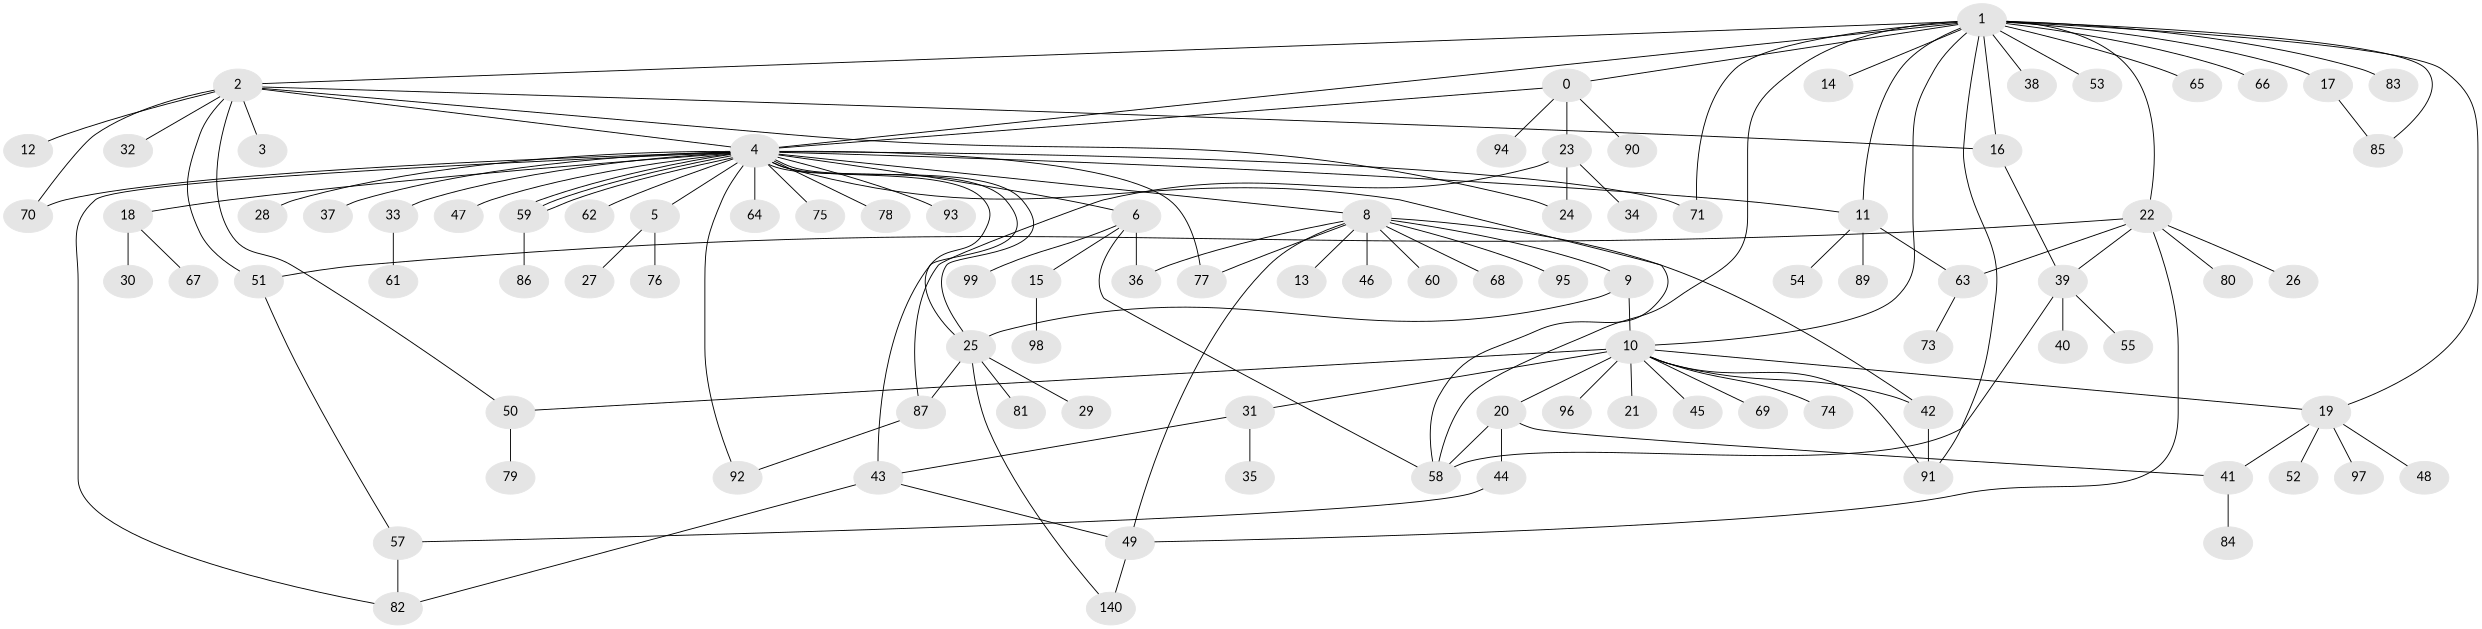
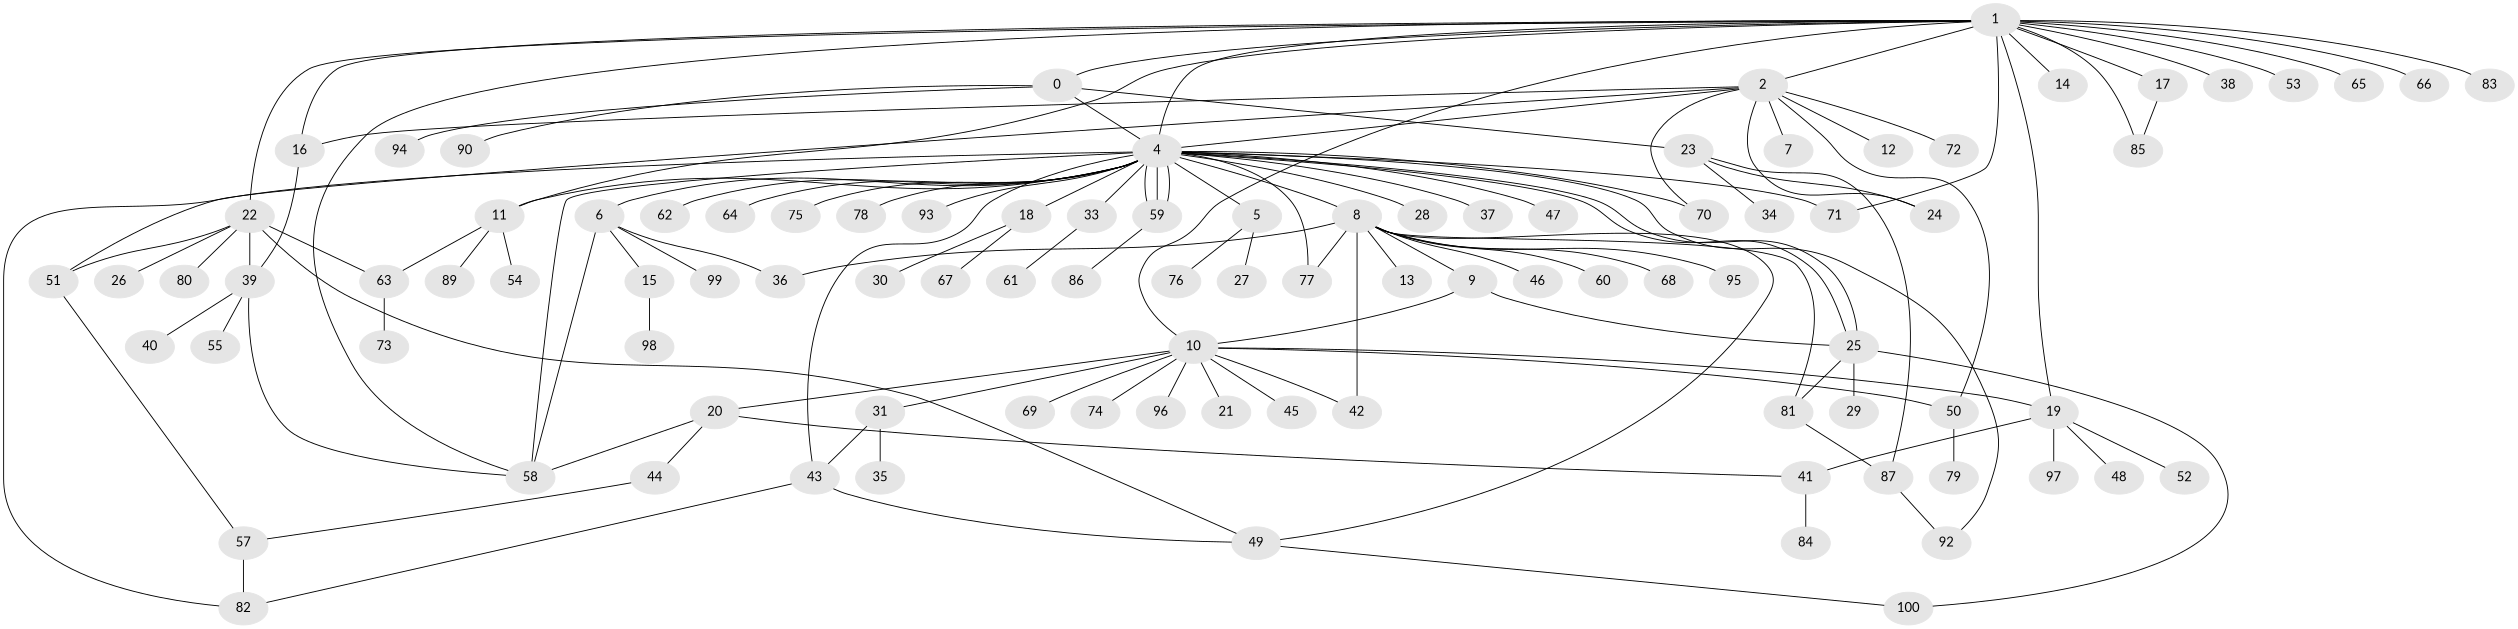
node "32": label "32" -> "72"
node "3": label "3" -> "7"
edge "8" -- "81": added
edge "25" -- "87": now "81" -- "87"
node "91": removed
node "140": label "140" -> "100"
